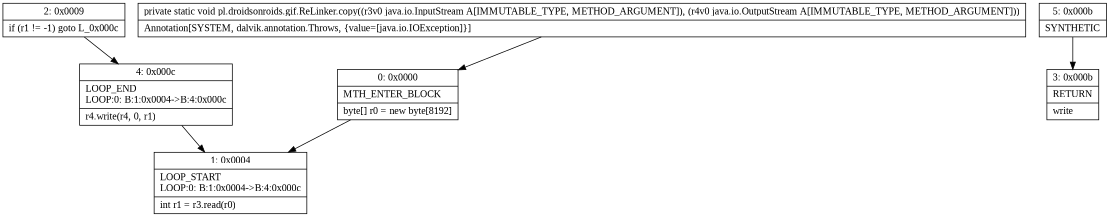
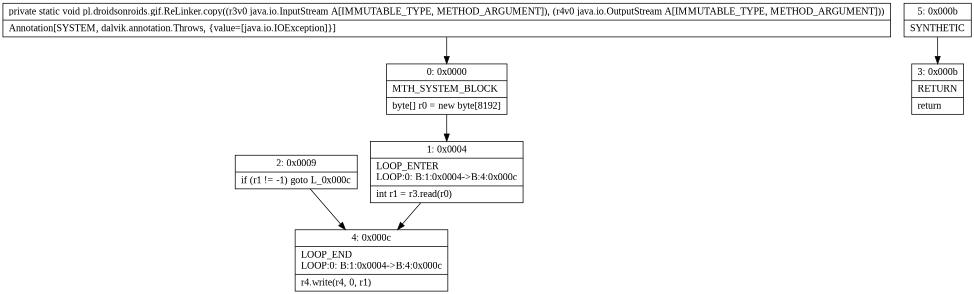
node "0: 0x0000": text "MTH_ENTER_BLOCK" -> "MTH_SYSTEM_BLOCK"
node "3: 0x000b": text "write" -> "return"
edge "4: 0x000c" -> "1: 0x0004": reversed
node "1: 0x0004": text "LOOP_START" -> "LOOP_ENTER"
